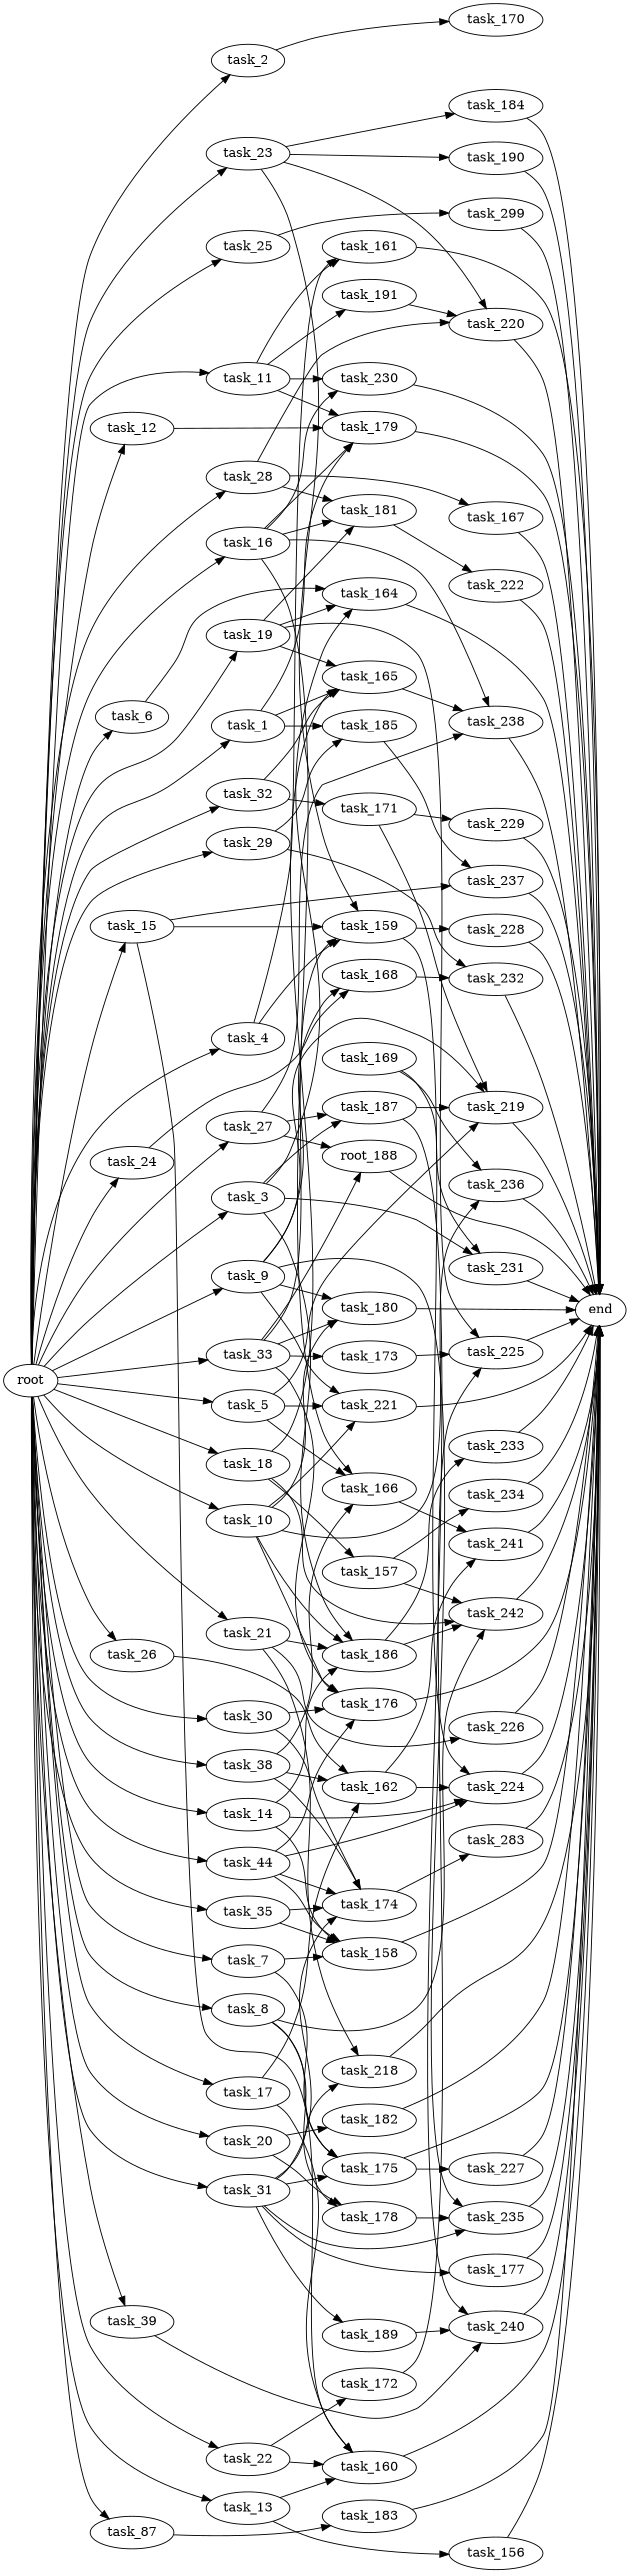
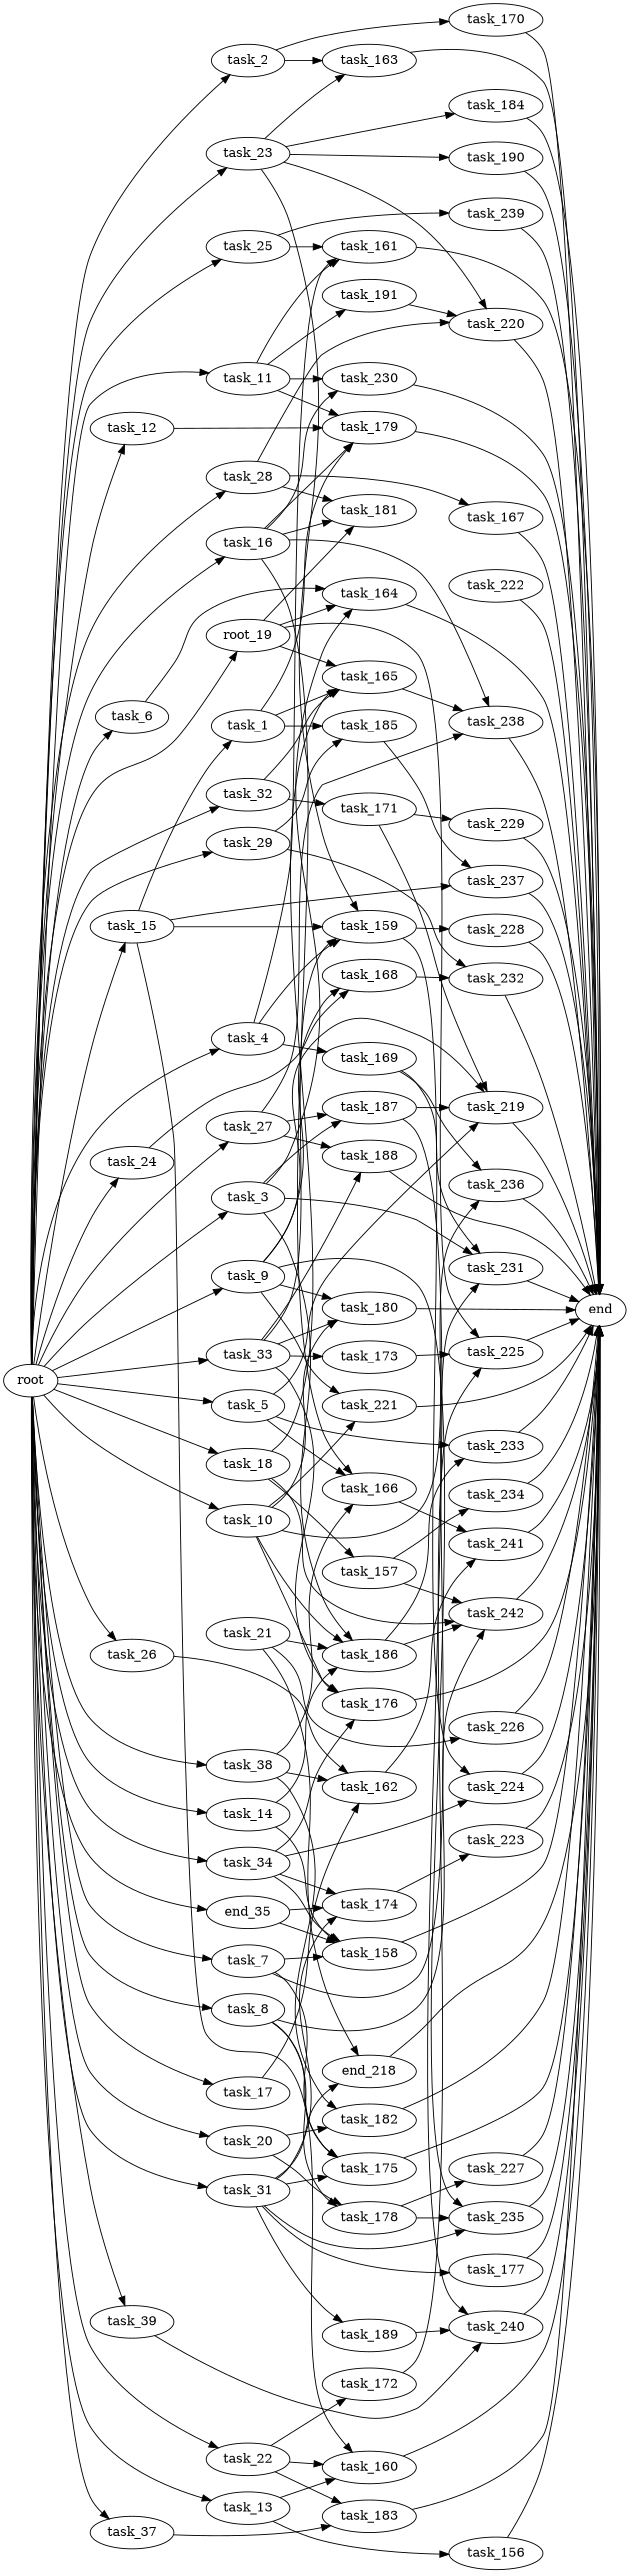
node "task_163": added
node "task_299": label "task_299" -> "task_239"
edge "task_25" -> "task_161": added
edge "task_181" -> "task_222": removed
node "task_19": label "task_19" -> "root_19"
edge "task_170" -> "end": added
edge "root" -> "task_1": now "task_15" -> "task_1"
edge "task_4" -> "task_169": added
node "root_188": label "root_188" -> "task_188"
edge "task_5" -> "task_221": now "task_5" -> "task_233"
edge "root" -> "task_21": removed
edge "task_7" -> "task_231": added
node "task_30": removed
edge "task_162" -> "task_224": removed
edge "task_14" -> "task_224": removed
edge "task_38" -> "task_174": now "task_38" -> "task_182"
node "task_283": label "task_283" -> "task_223"
node "task_44": label "task_44" -> "task_34"
node "task_35": label "task_35" -> "end_35"
node "task_218": label "task_218" -> "end_218"
edge "task_175" -> "task_227": now "task_178" -> "task_227"
edge "task_17" -> "task_160": removed
edge "task_22" -> "task_183": added
node "task_87": label "task_87" -> "task_37"
